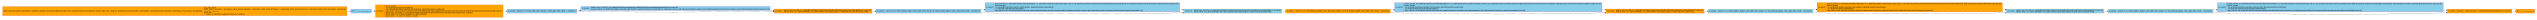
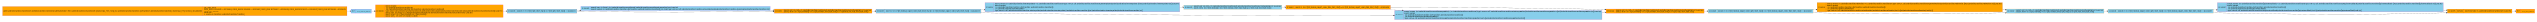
edge "24: 0x0014" -> "26: 0x001d": now "24: 0x0014" -> "28: 0x0023"
